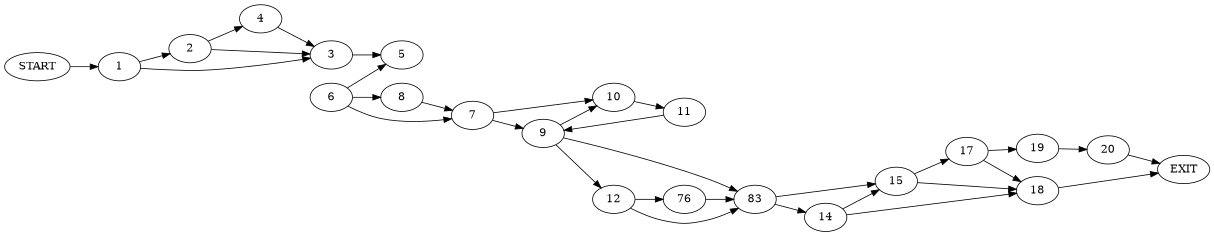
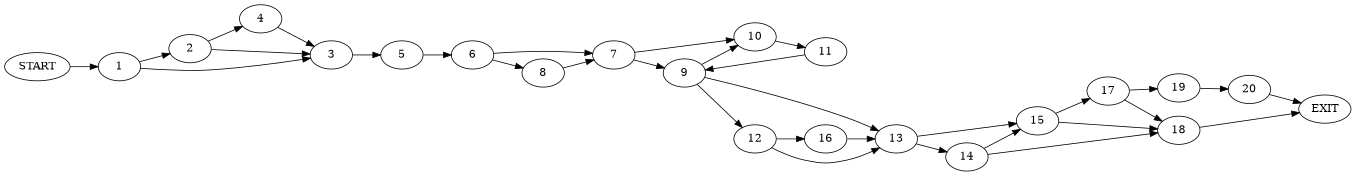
edge "6" -> "5": reversed
node "76": label "76" -> "16"
node "83": label "83" -> "13"
